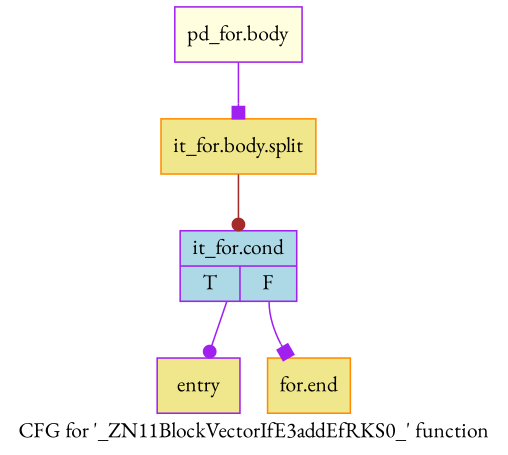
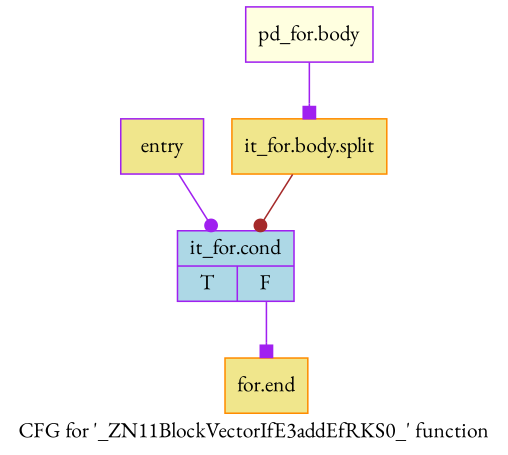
edge "it_for.cond" -> "entry": reversed
